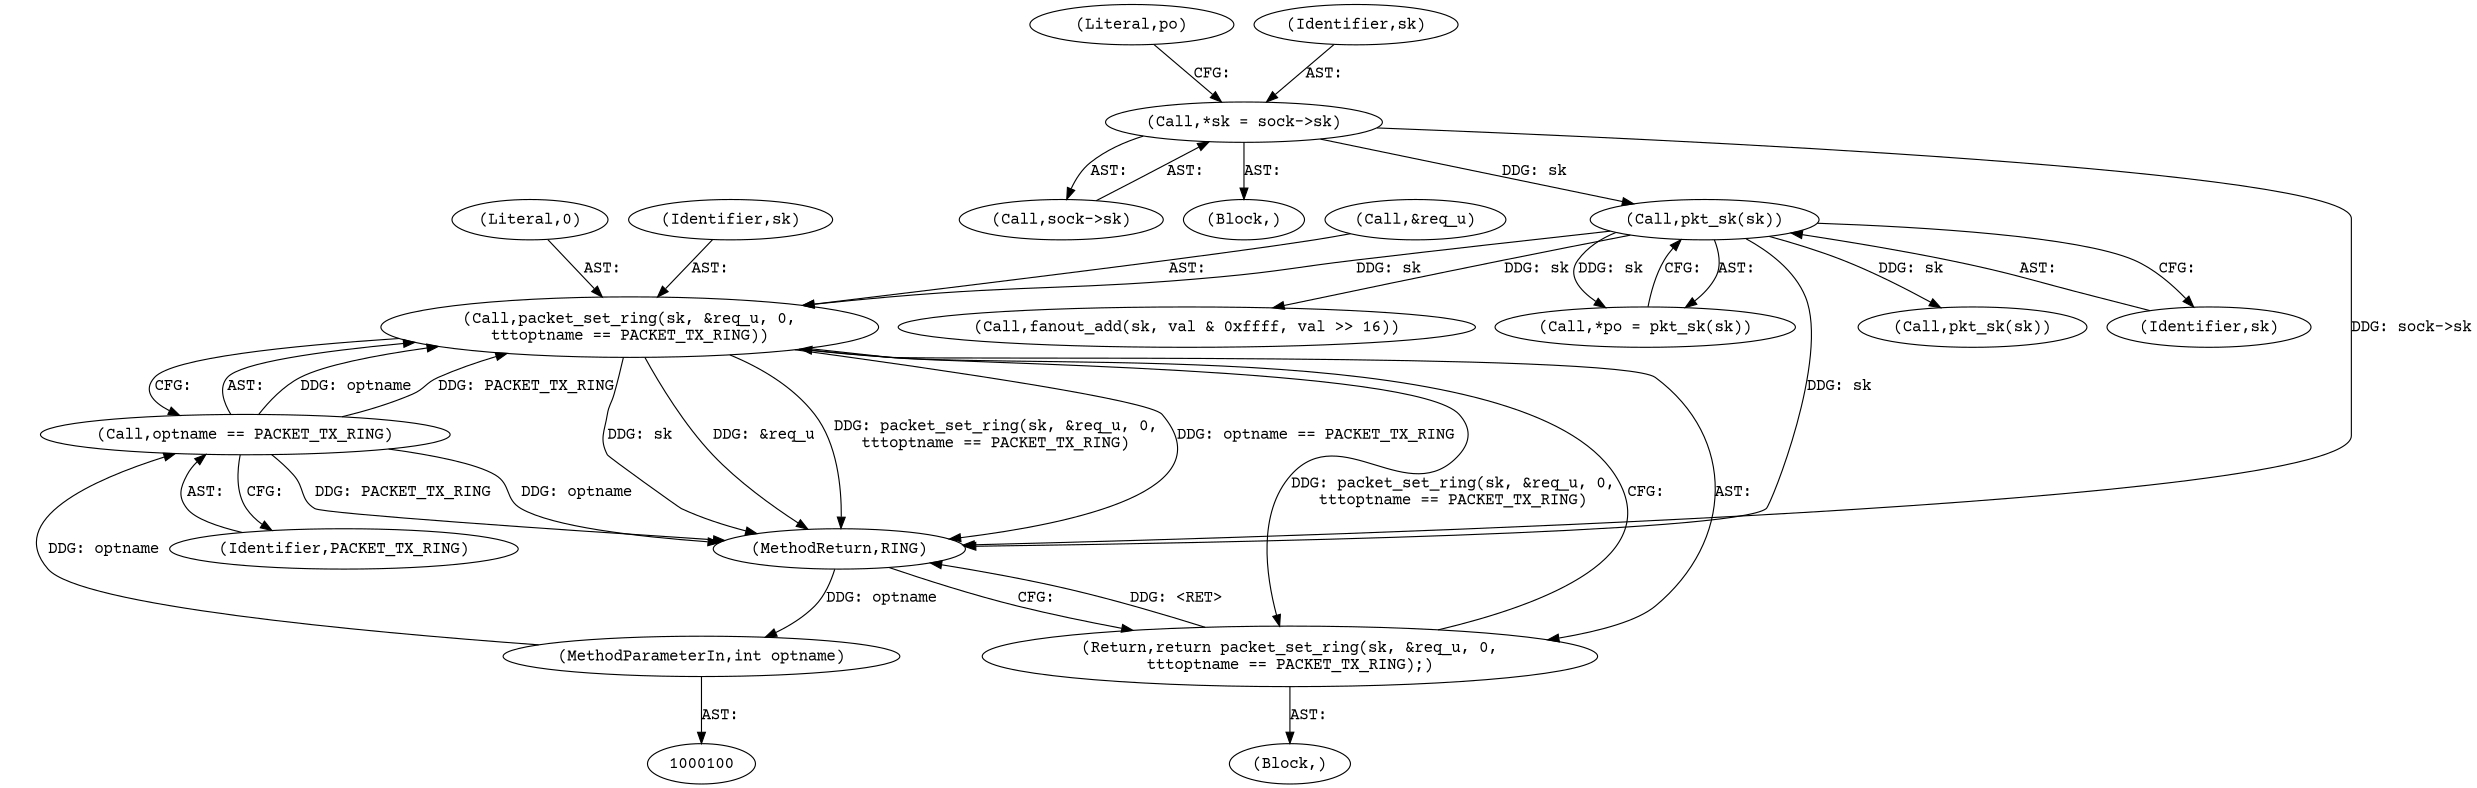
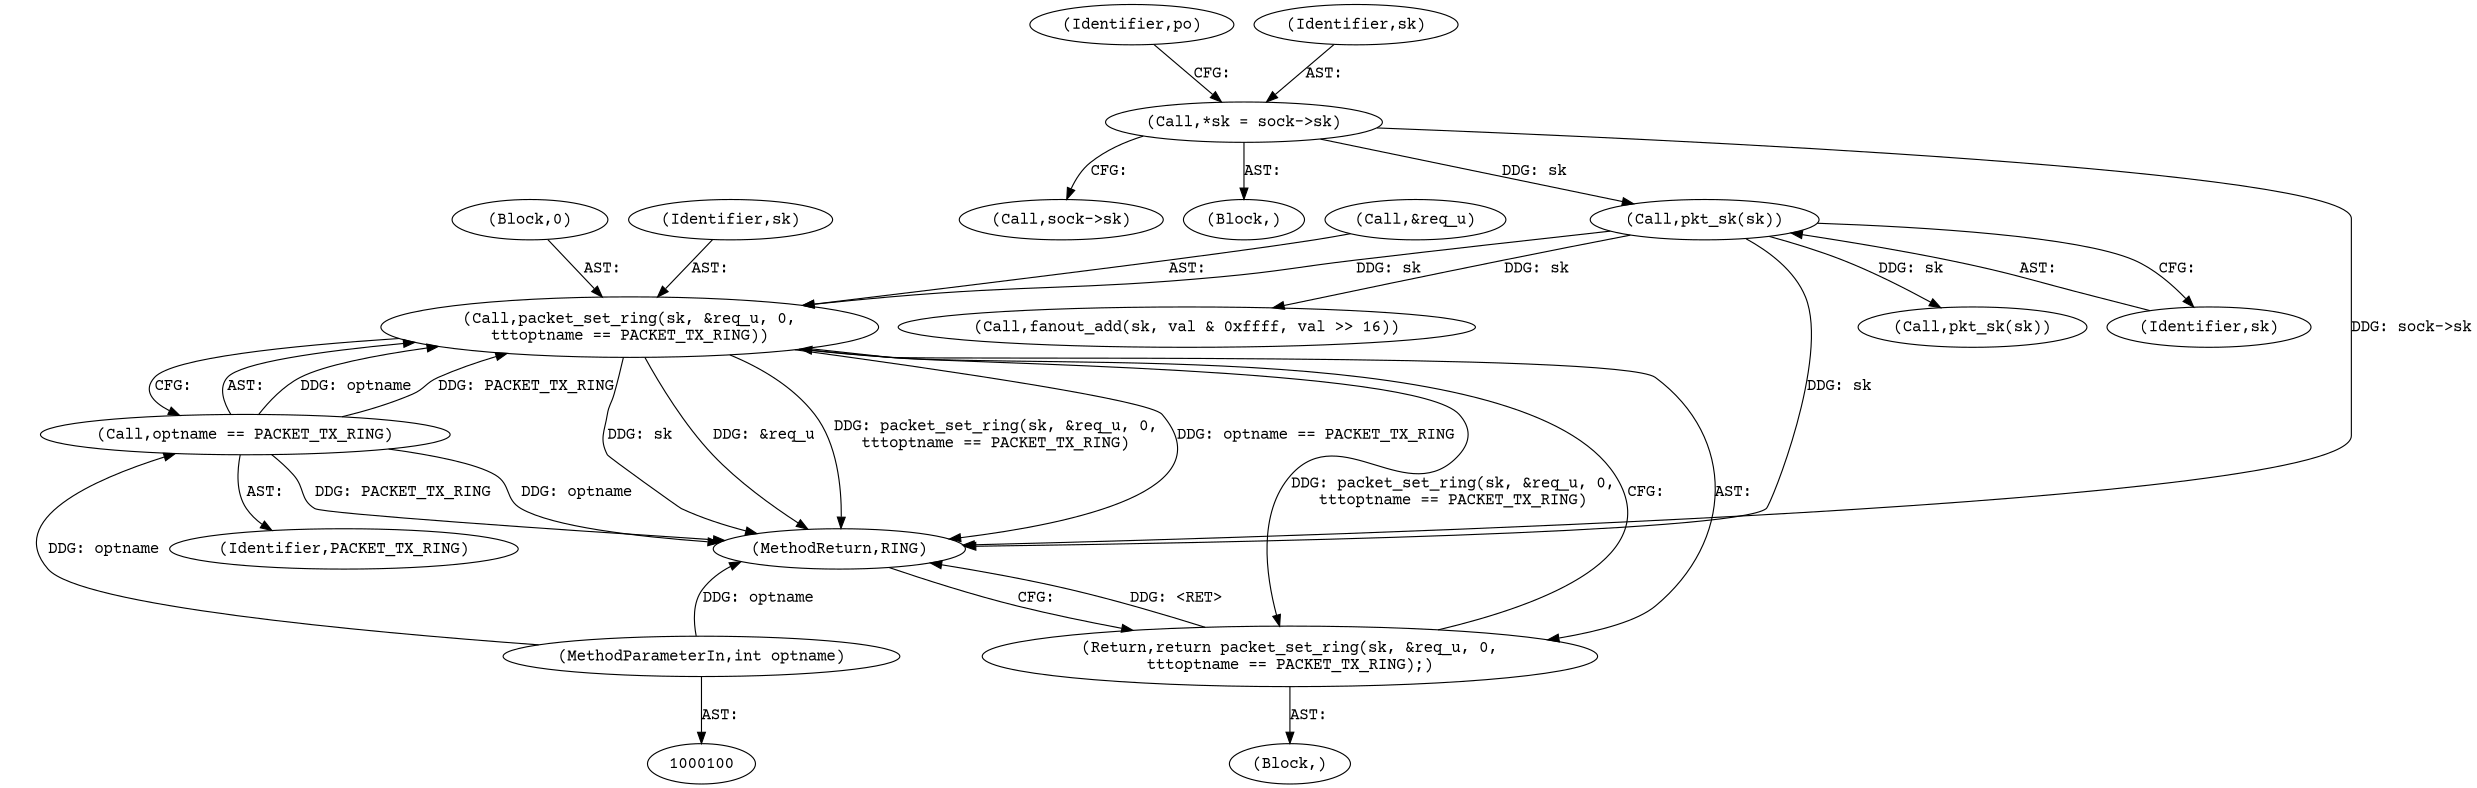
node "(Literal,po)": label "(Literal,po)" -> "(Identifier,po)"
edge "(Call,*sk = sock->sk)" -> "(Call,sock->sk)": label "AST: " -> "CFG: "
edge "(Call,sock->sk)" -> "(Call,*sk = sock->sk)": removed, label "AST:"
node "(Literal,0)": label "(Literal,0)" -> "(Block,0)"
node "(Call,*po = pkt_sk(sk))": removed
edge "(Call,optname == PACKET_TX_RING)" -> "(Identifier,PACKET_TX_RING)": label "CFG: " -> "AST: "
edge "(Identifier,PACKET_TX_RING)" -> "(Call,optname == PACKET_TX_RING)": removed, label "AST:"
edge "(MethodReturn,RING)" -> "(MethodParameterIn,int optname)": reversed
